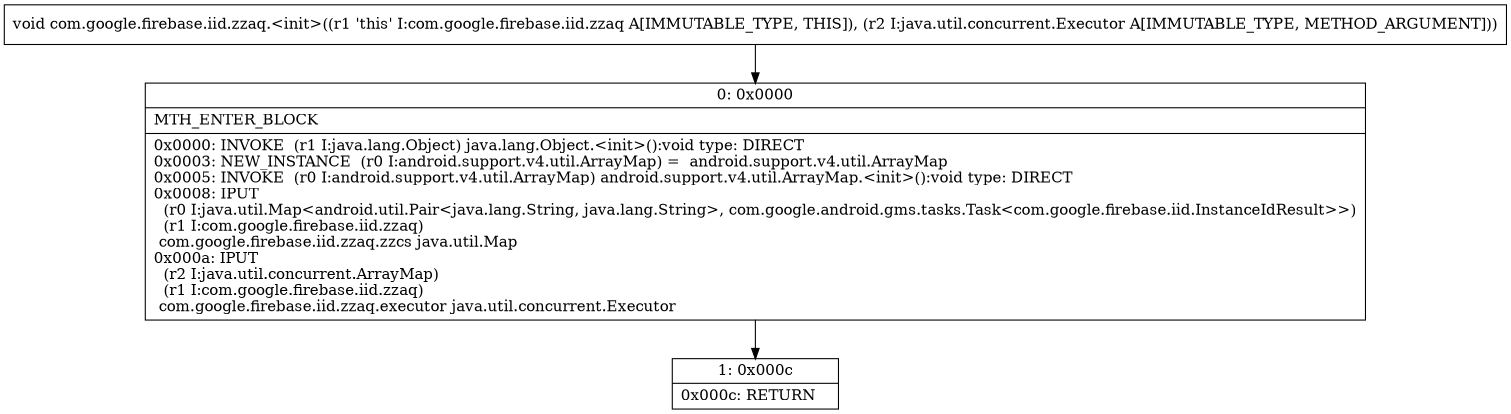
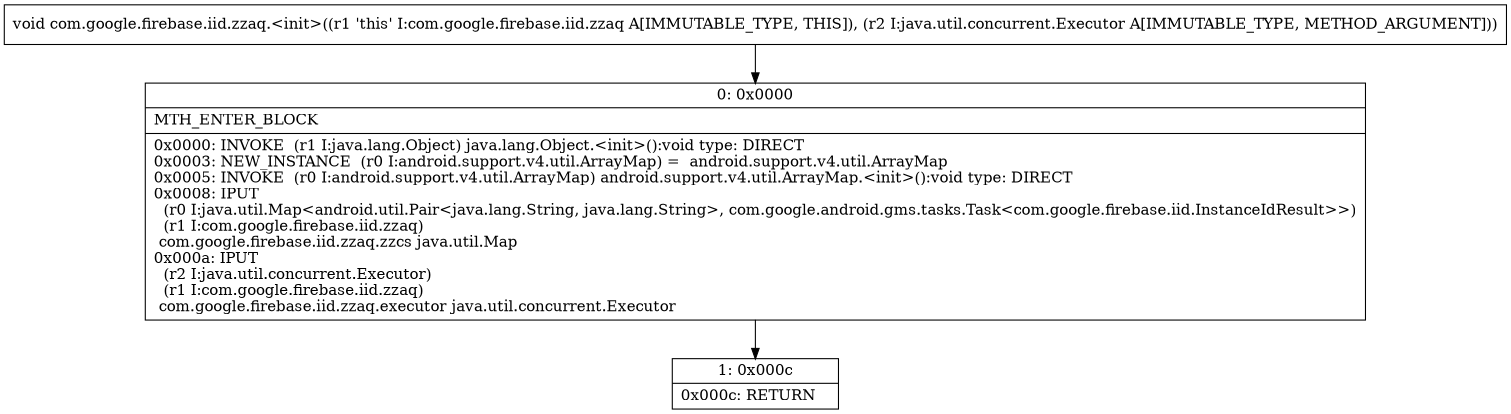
node "0: 0x0000": text "(r2 I:java.util.concurrent.ArrayMap)" -> "(r2 I:java.util.concurrent.Executor)"
